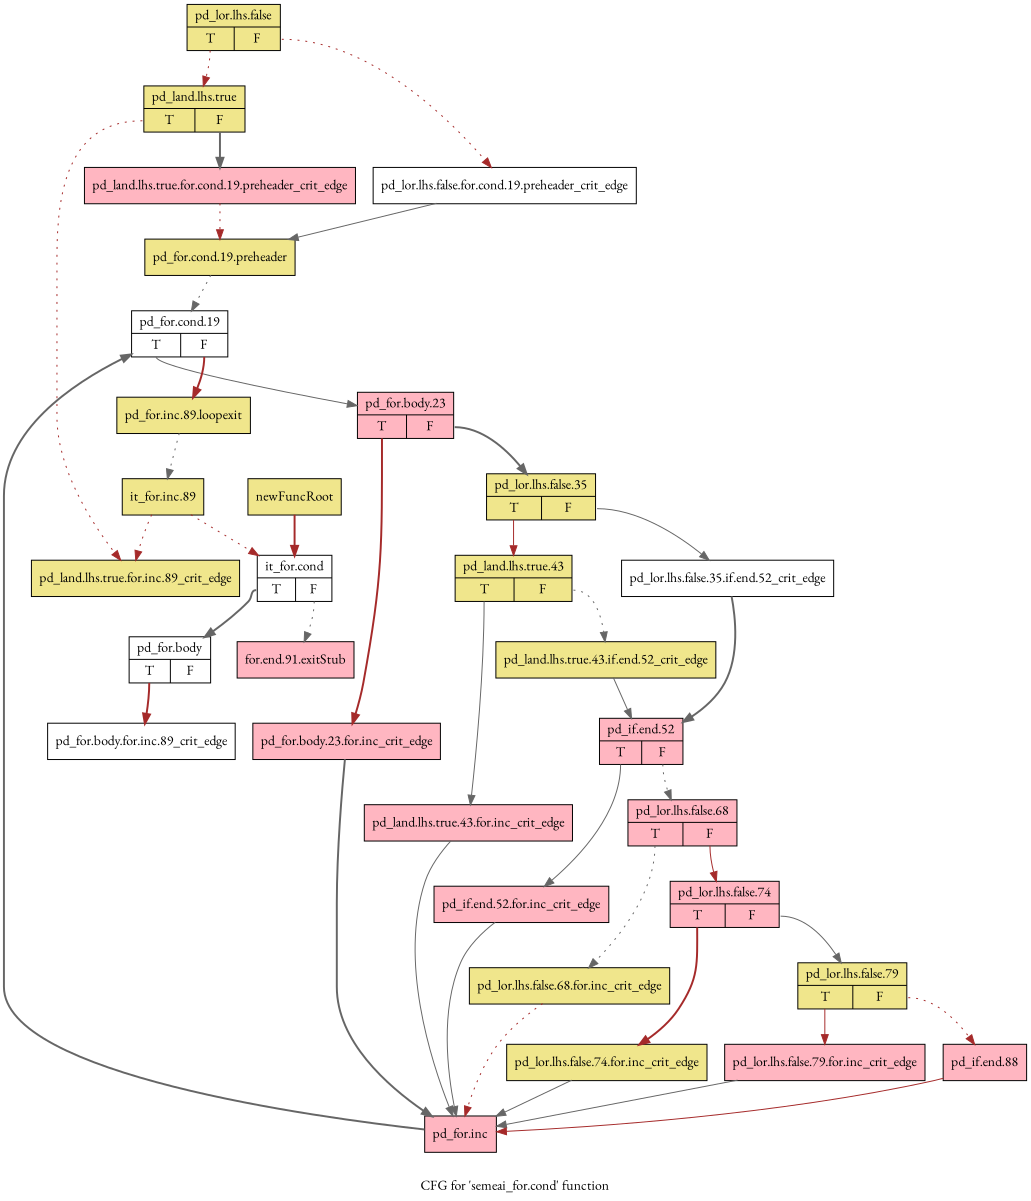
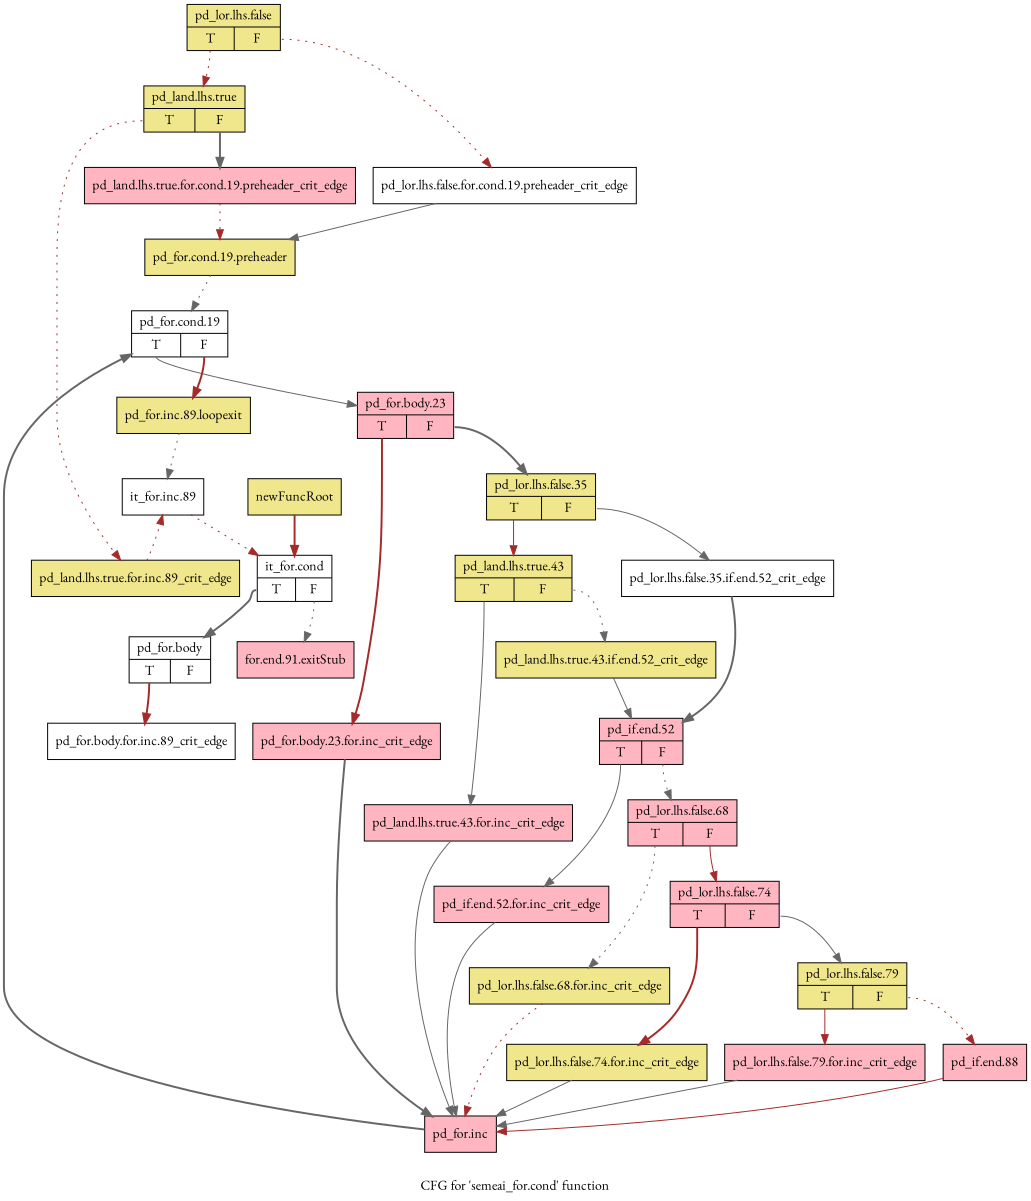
node "it_for.inc.89": fillcolor khaki -> white
edge "it_for.inc.89" -> "pd_land.lhs.true.for.inc.89_crit_edge": reversed
